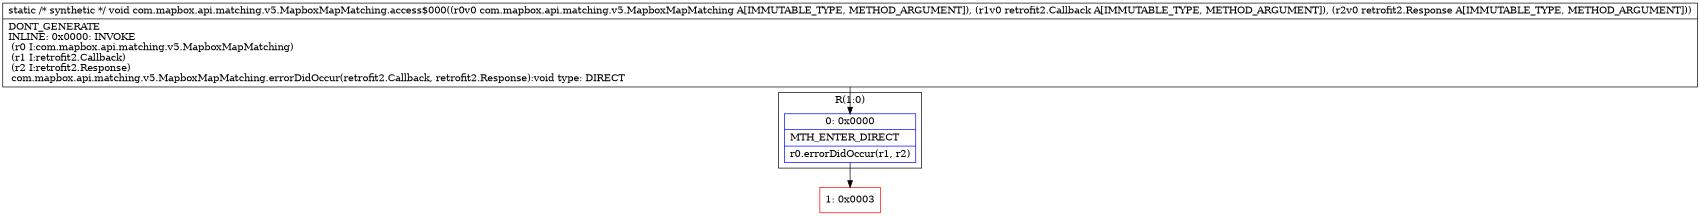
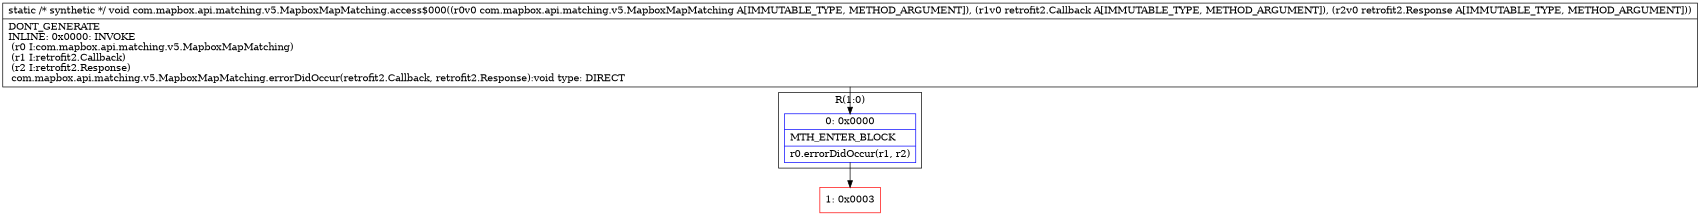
node "0: 0x0000": text "MTH_ENTER_DIRECT" -> "MTH_ENTER_BLOCK"
